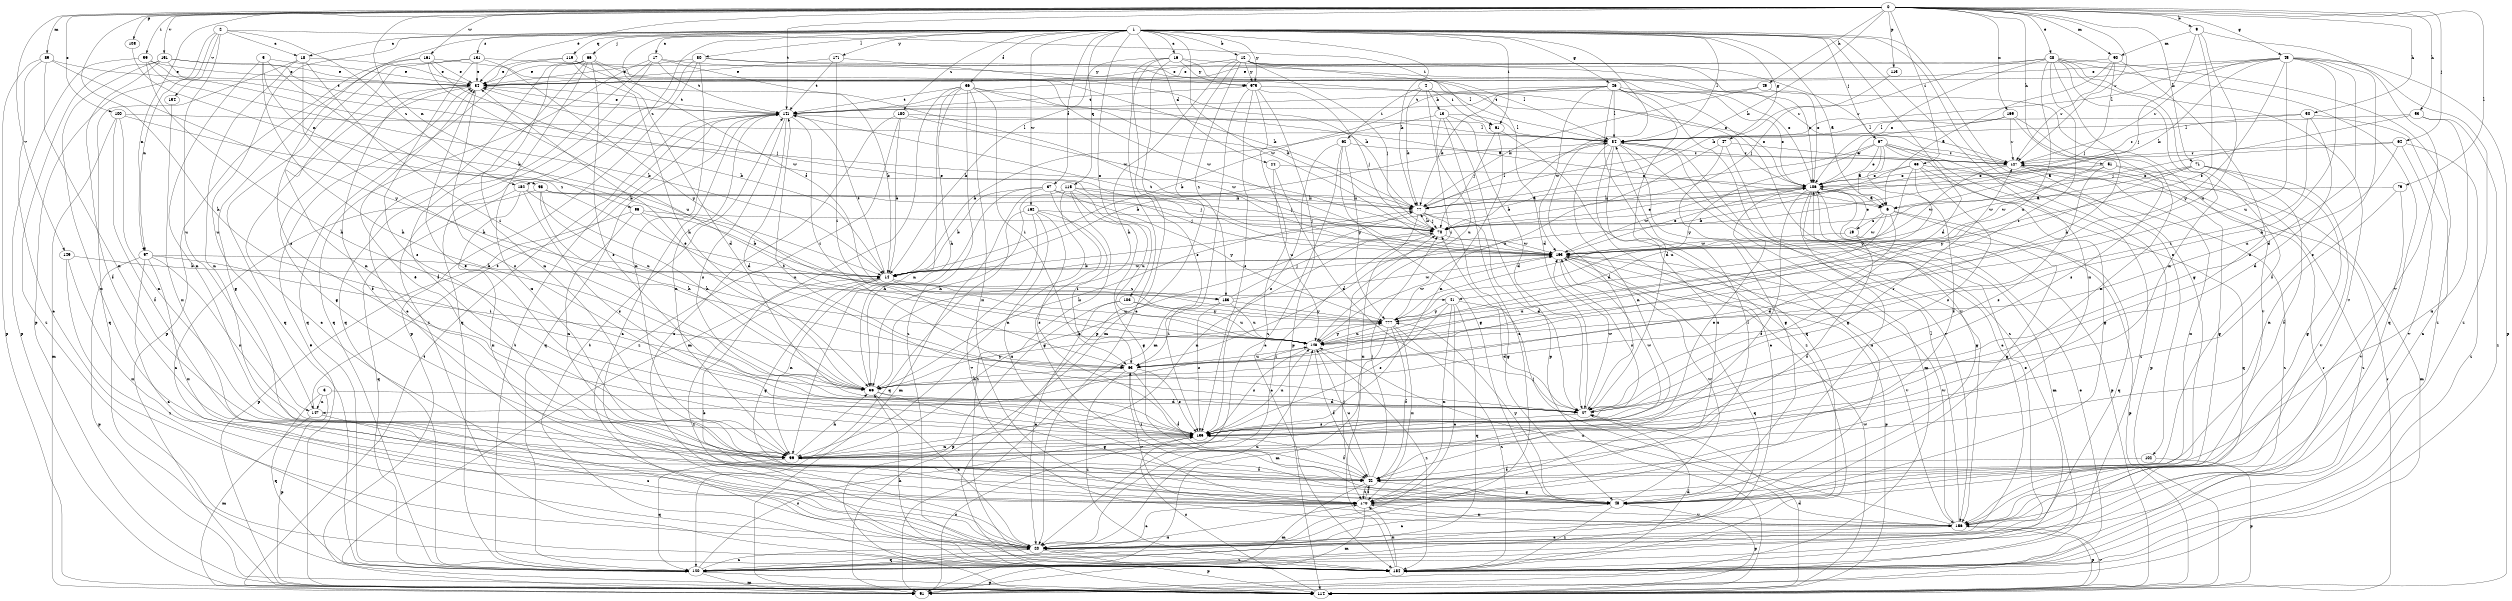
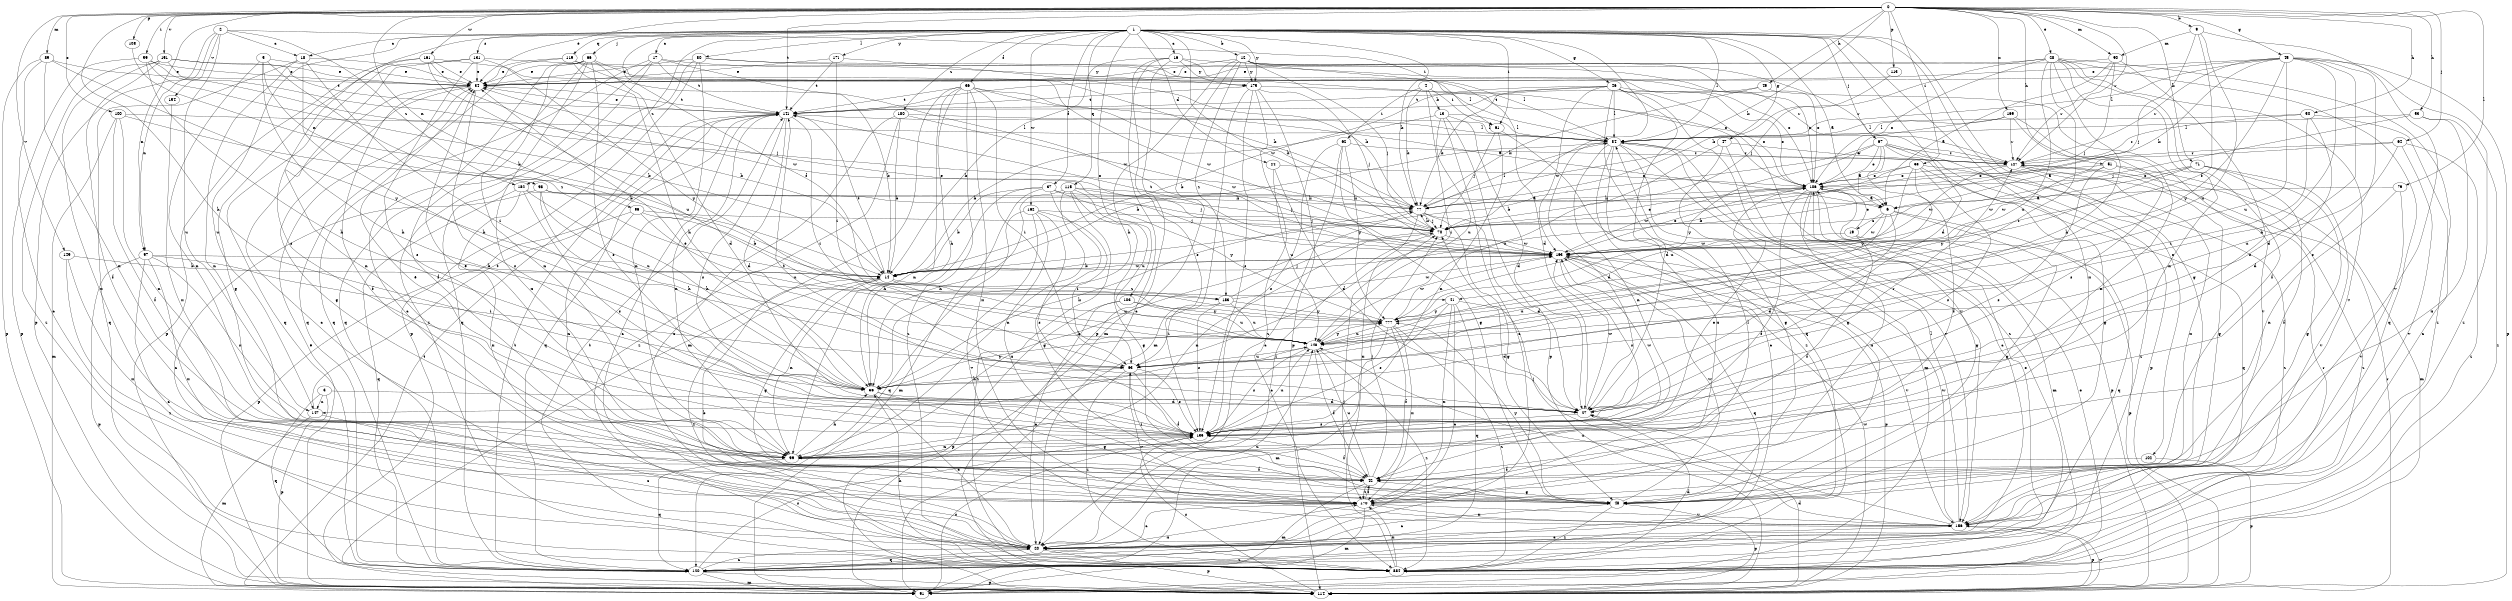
node "975": label "975" -> "175"
node "184": label "184" -> "884"
